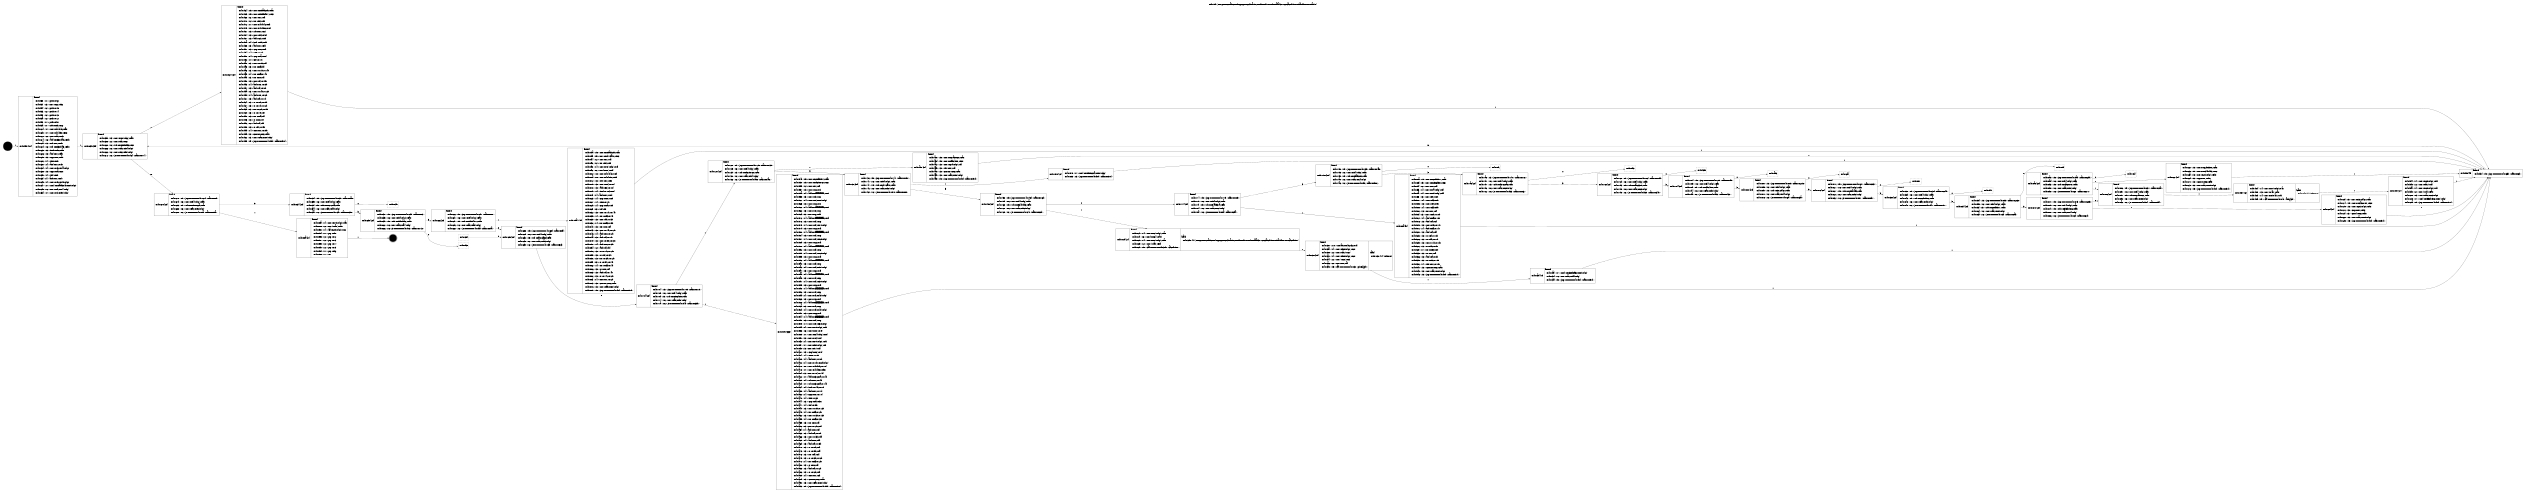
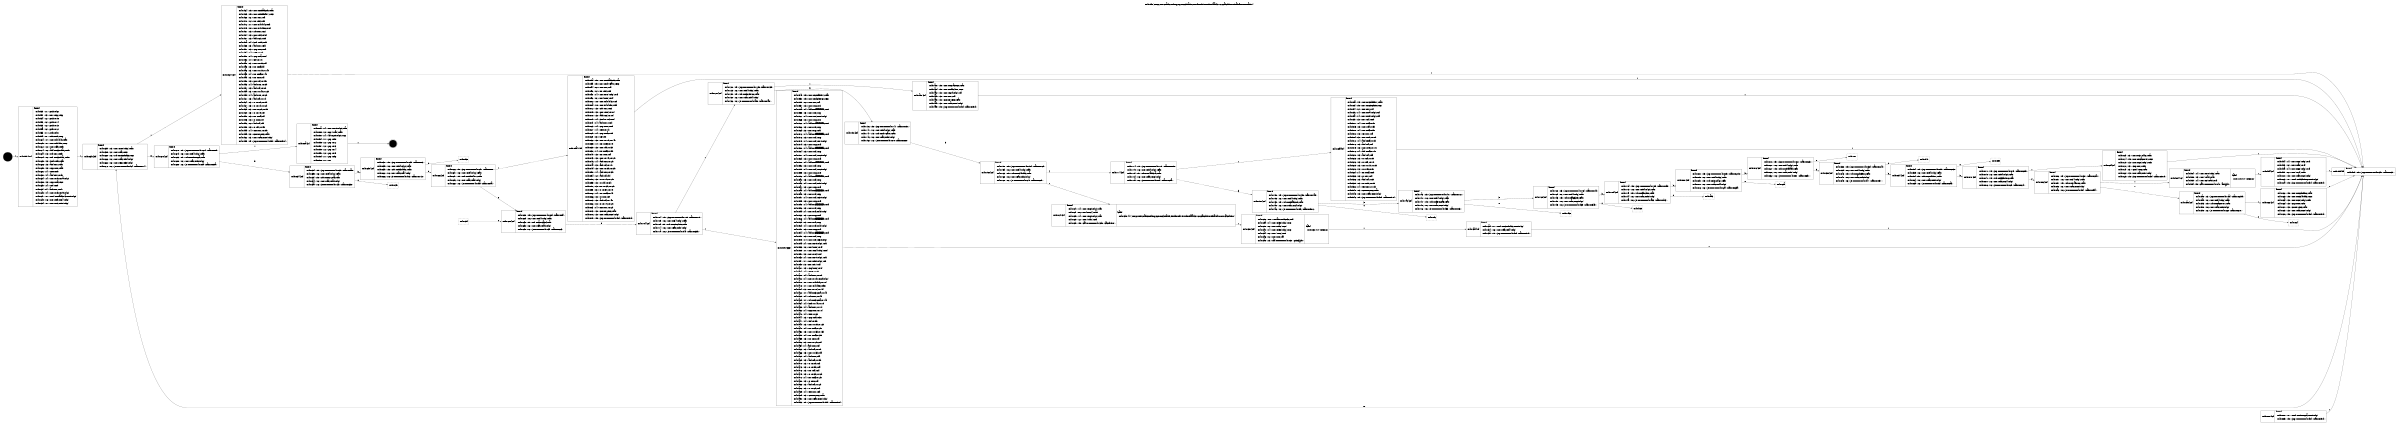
edge "0x40173c [28]" -> "0x401e7e [12]": removed, label "1"
edge "0x4018a8 [28]" -> "0x40188c [28]": reversed
